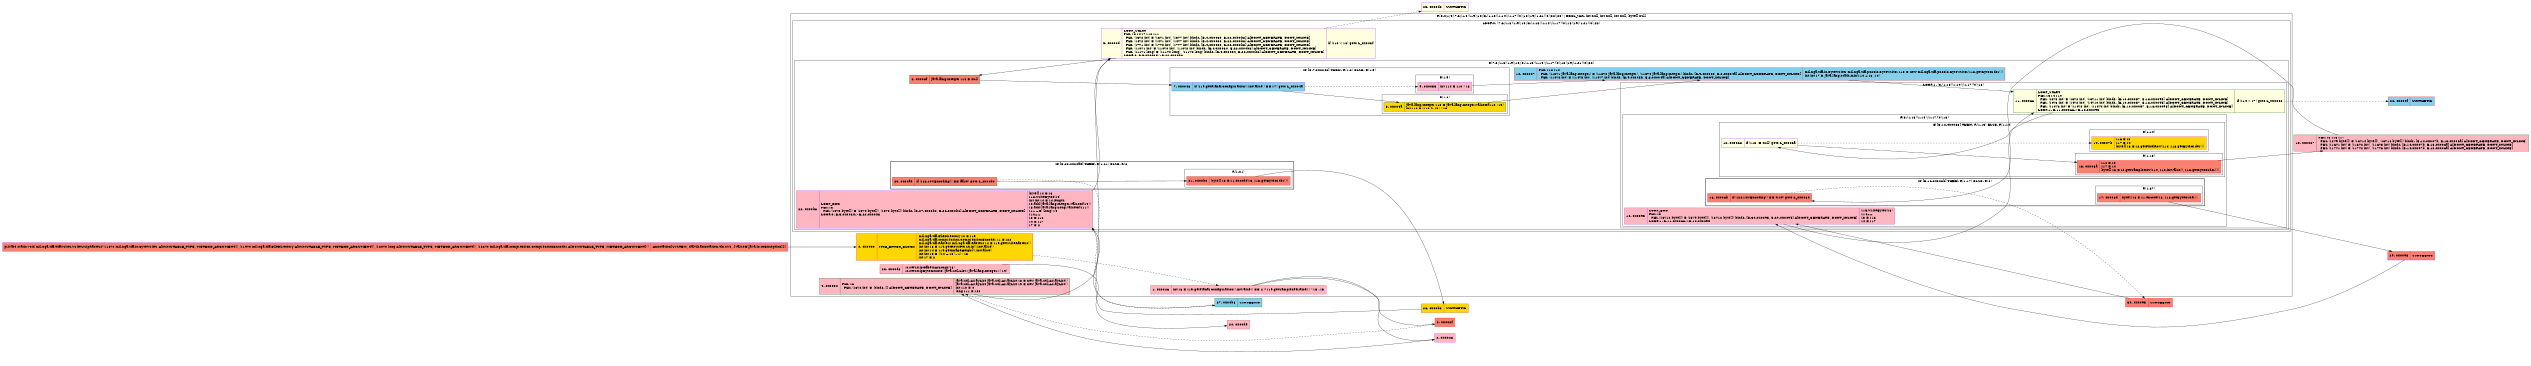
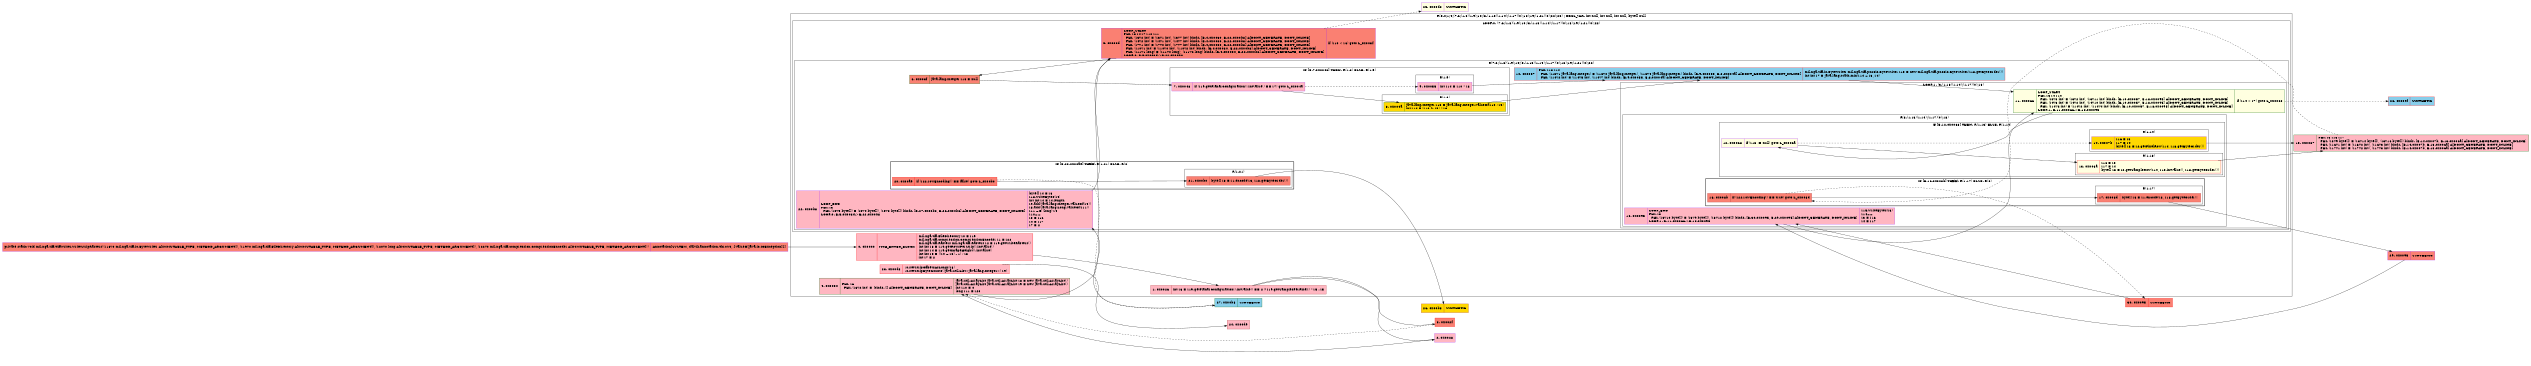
node "5: 0x003d": fillcolor lightyellow -> salmon
edge "15: 0x0087" -> "16: 0x008b": style solid -> dashed
node "7: 0x0048": fillcolor skyblue -> lightpink
edge "14: 0x007b" -> "15: 0x0087": added
node "13: 0x006a": fillcolor salmon -> lightyellow
cluster "R(1:87)": label "R(1:87)" -> "R(1:17)"
edge "16: 0x008b" -> "17: 0x008d": added
node "0: 0x0000": fillcolor gold -> lightpink
edge "0: 0x0000" -> "1: 0x0026": style dashed -> solid
node "1: 0x0026": color purple -> brown
edge "26: 0x00b8" -> "22: 0x00b8": removed
